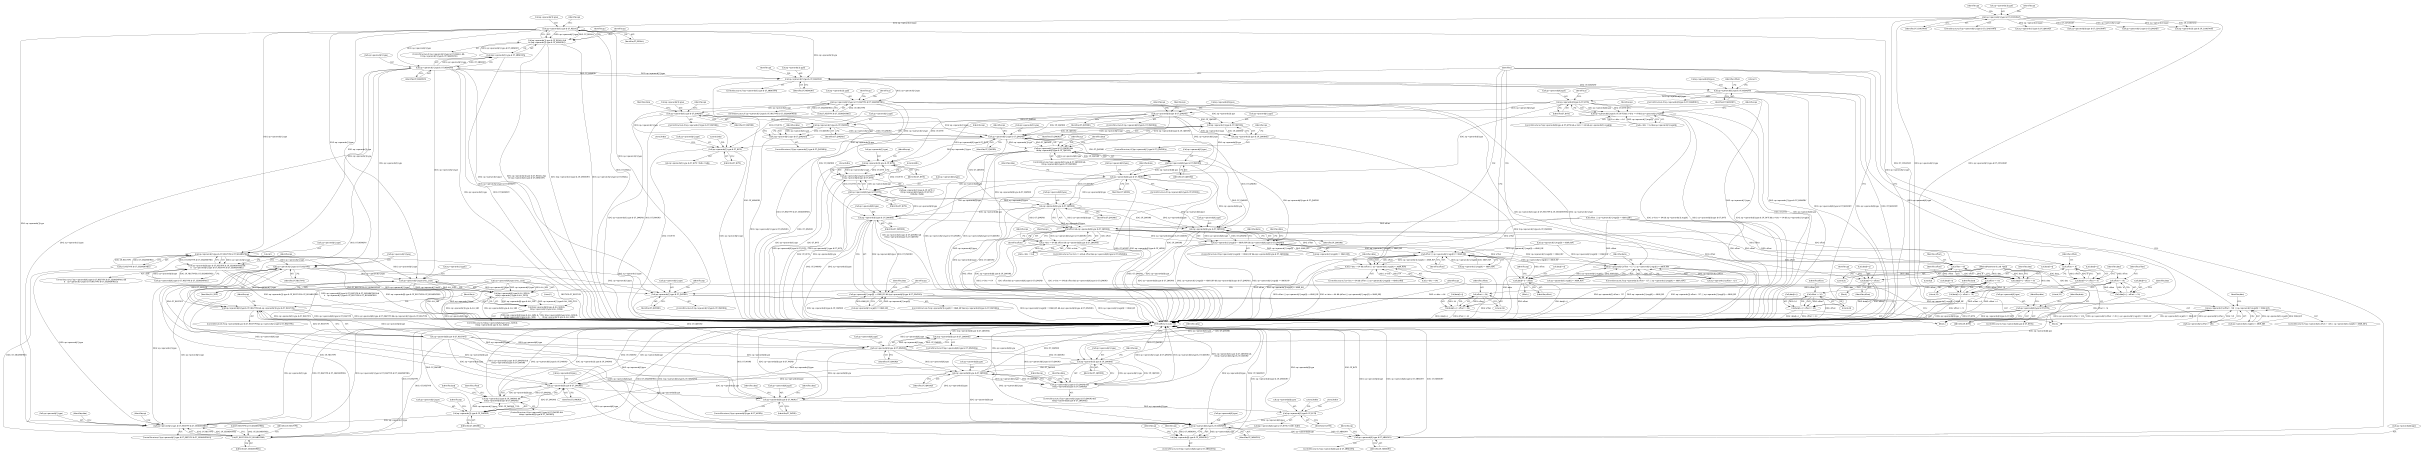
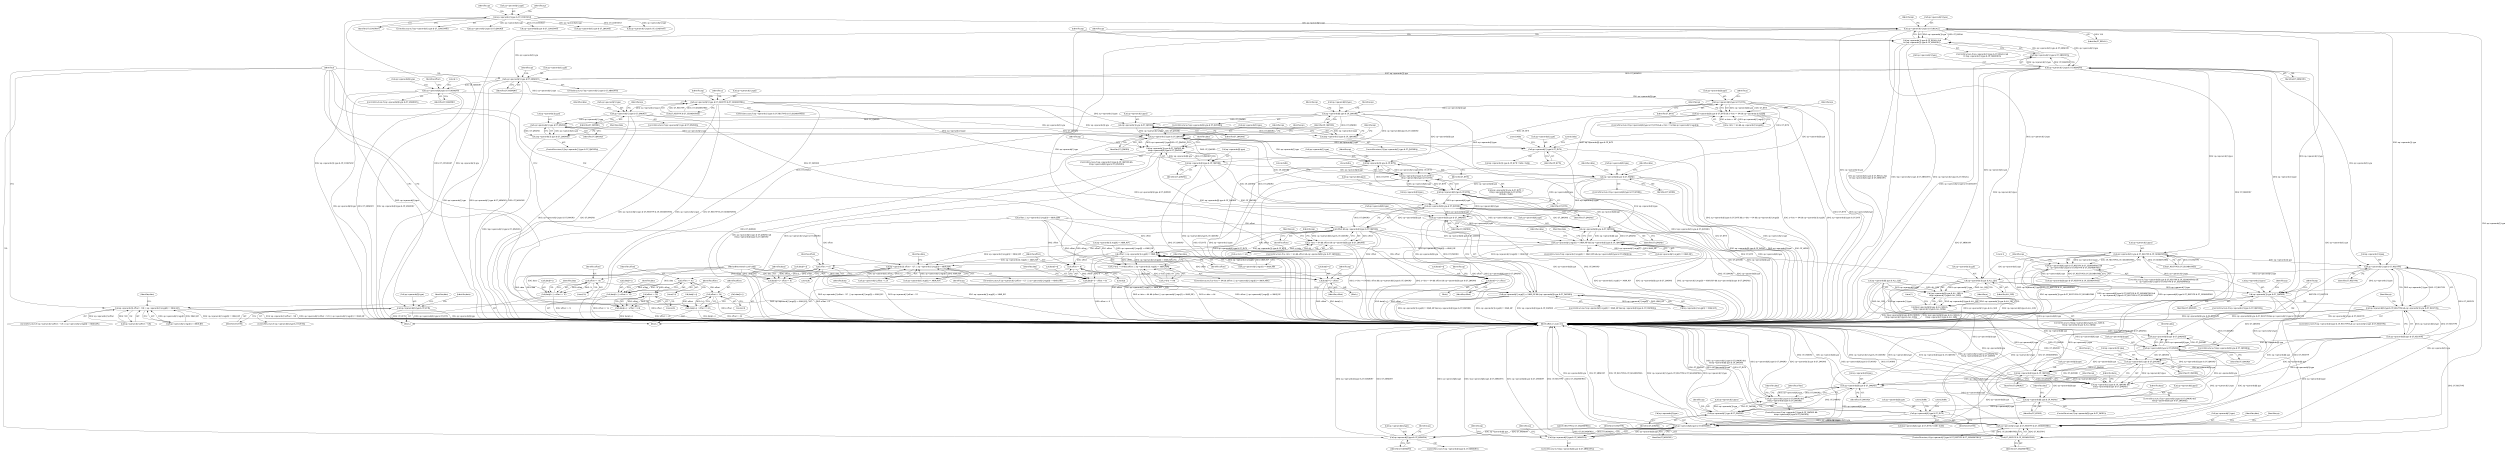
edge "(Call,op->operands[1].type & OT_REGALL)" -> "(Identifier,OT_REGALL)": label "CFG: " -> "DDG: 128"
edge "(Call,op->operands[1].type & OT_REGALL)" -> "(Call,op->operands[1].type & ALL_SIZE)": reversed
